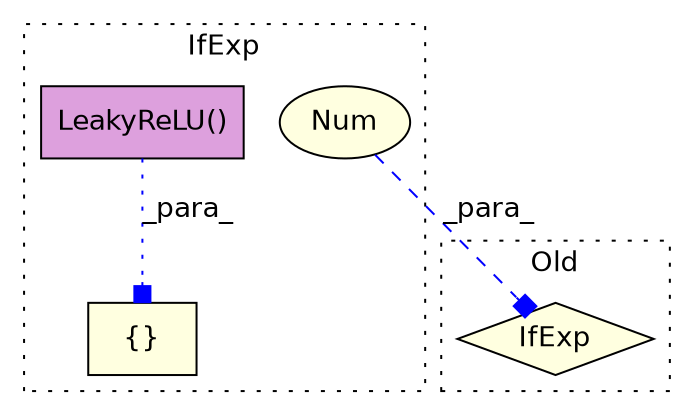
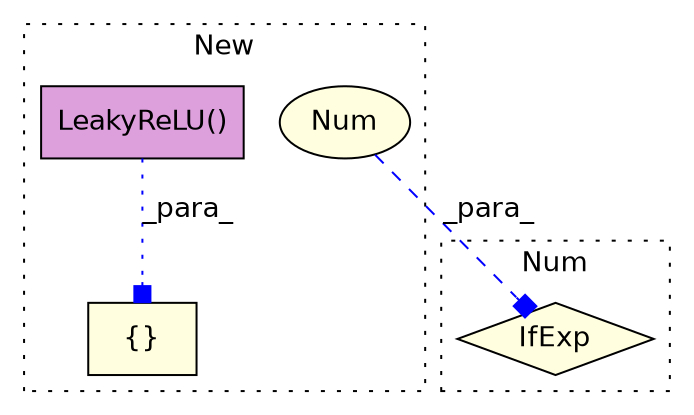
cluster "IfExp": label "IfExp" -> "New"
cluster "Old": label "Old" -> "Num"
